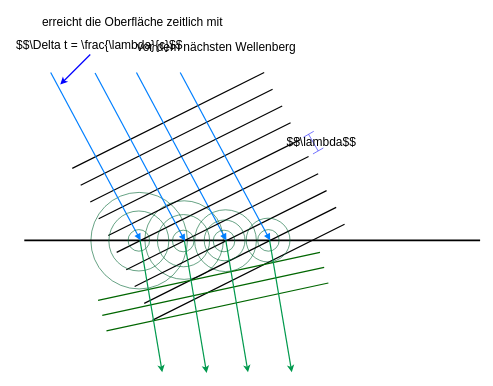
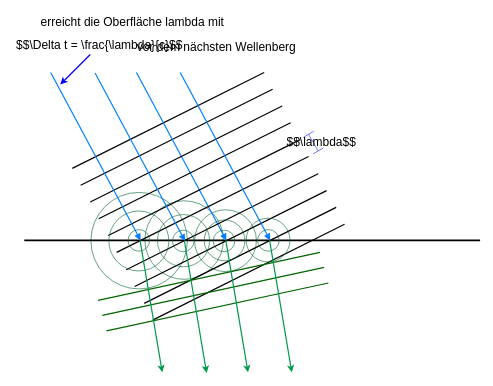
node "erreicht die Oberfläche zeitlich mit": label "erreicht die Oberfläche zeitlich mit" -> "erreicht die Oberfläche lambda mit"
